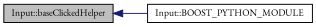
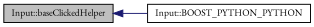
node "Input::BOOST_PYTHON_MODULE": label "Input::BOOST_PYTHON_MODULE" -> "Input::BOOST_PYTHON_PYTHON"
